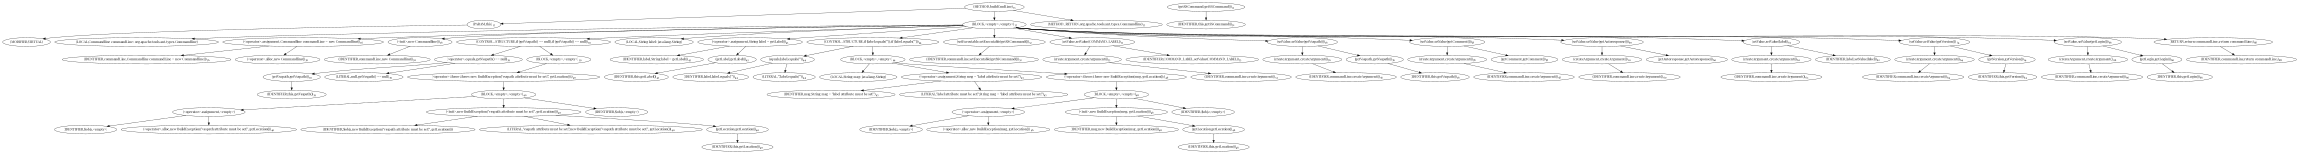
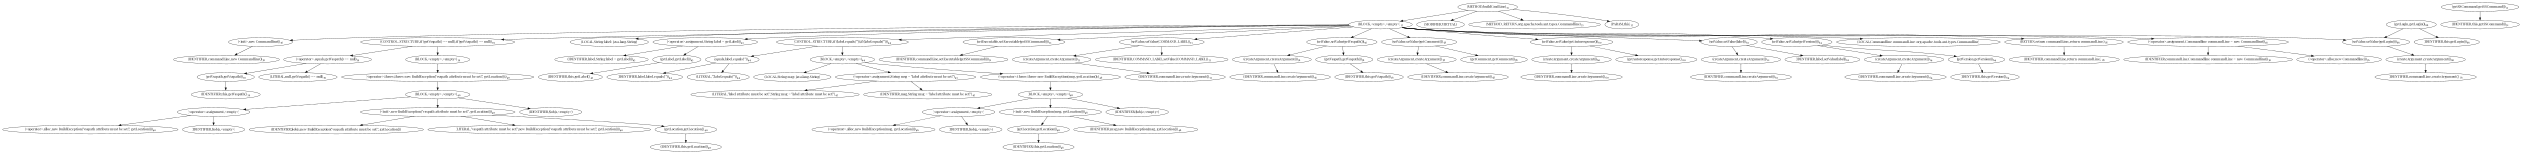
edge "(PARAM,this)" -> "(MODIFIER,VIRTUAL)": now "(METHOD,buildCmdLine)" -> "(MODIFIER,VIRTUAL)"
edge "(setValue,setValue(getLogin()))" -> "(getLogin,getLogin())": reversed
